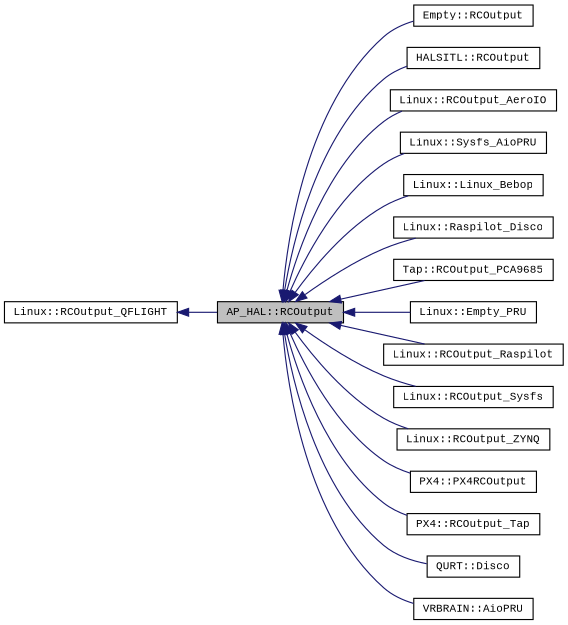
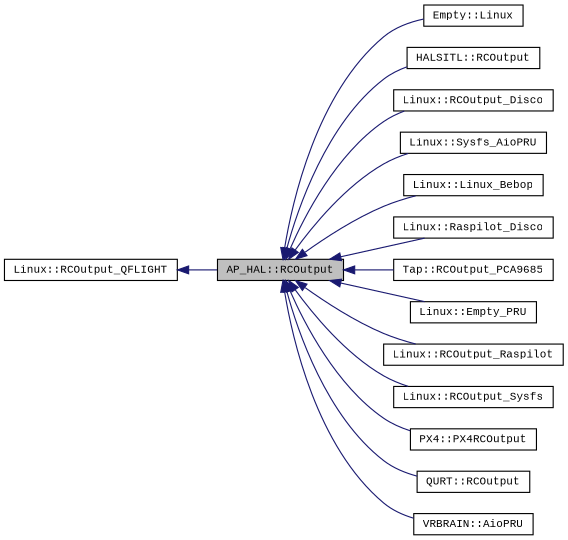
node "Empty::RCOutput": label "Empty::RCOutput" -> "Empty::Linux"
node "Linux::RCOutput_AeroIO": label "Linux::RCOutput_AeroIO" -> "Linux::RCOutput_Disco"
node "Linux::RCOutput_ZYNQ": removed
node "PX4::RCOutput_Tap": removed
node "QURT::Disco": label "QURT::Disco" -> "QURT::RCOutput"
